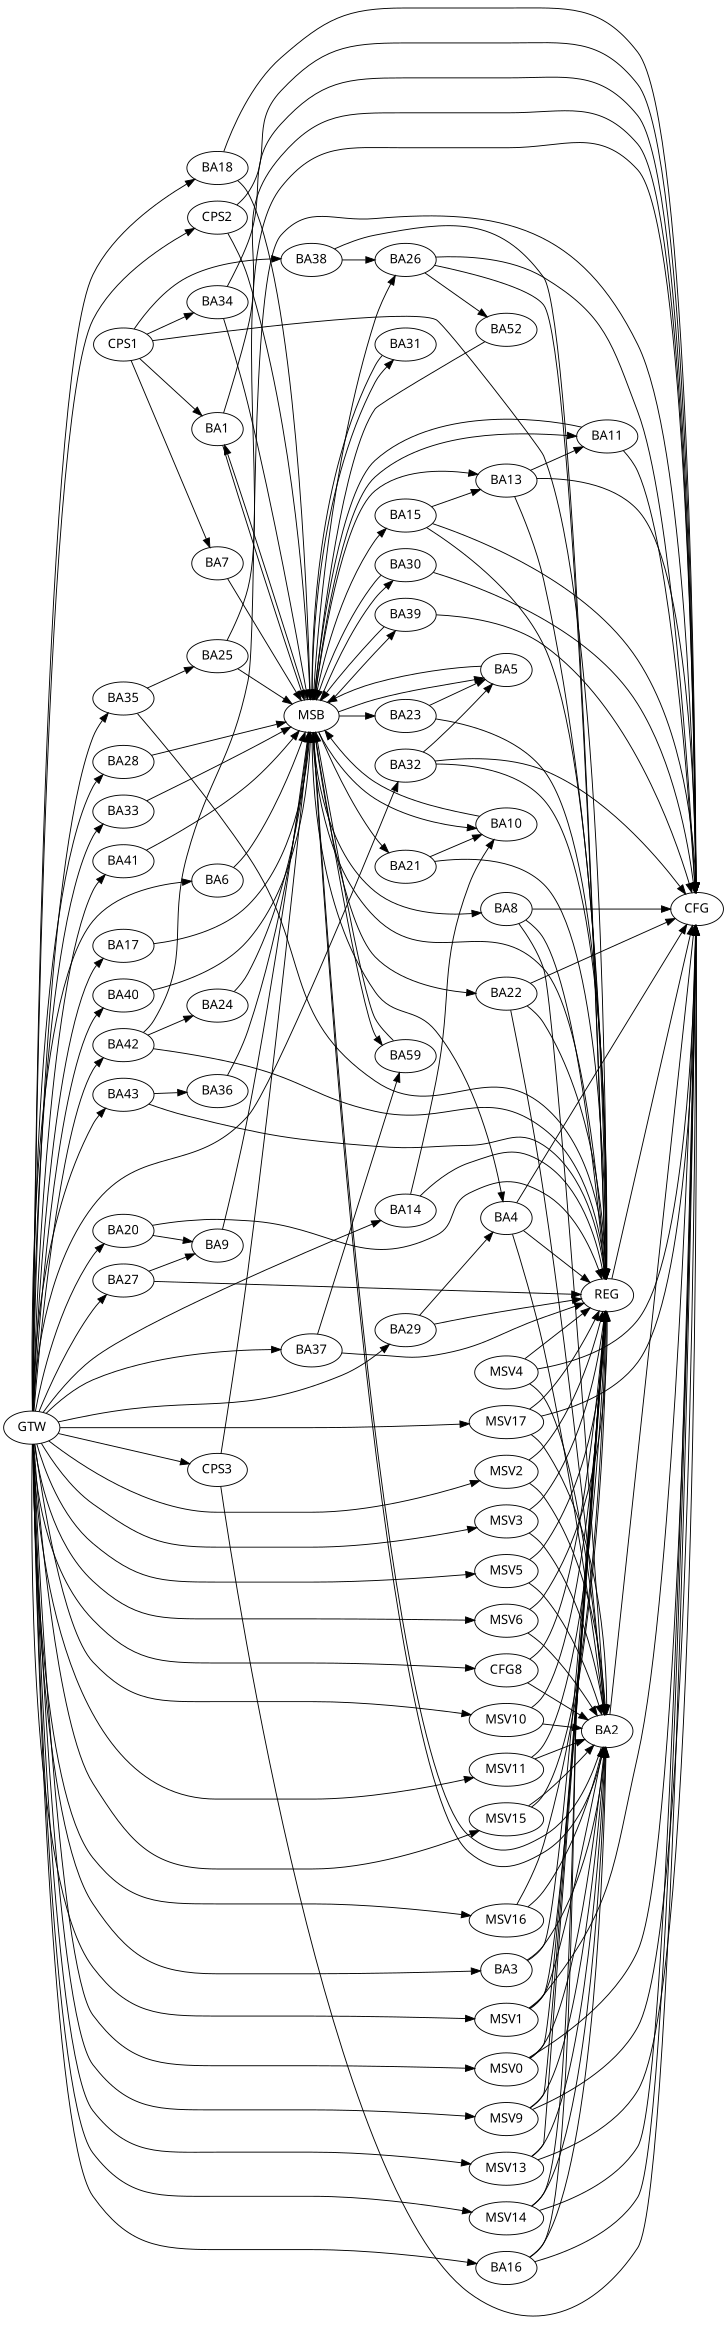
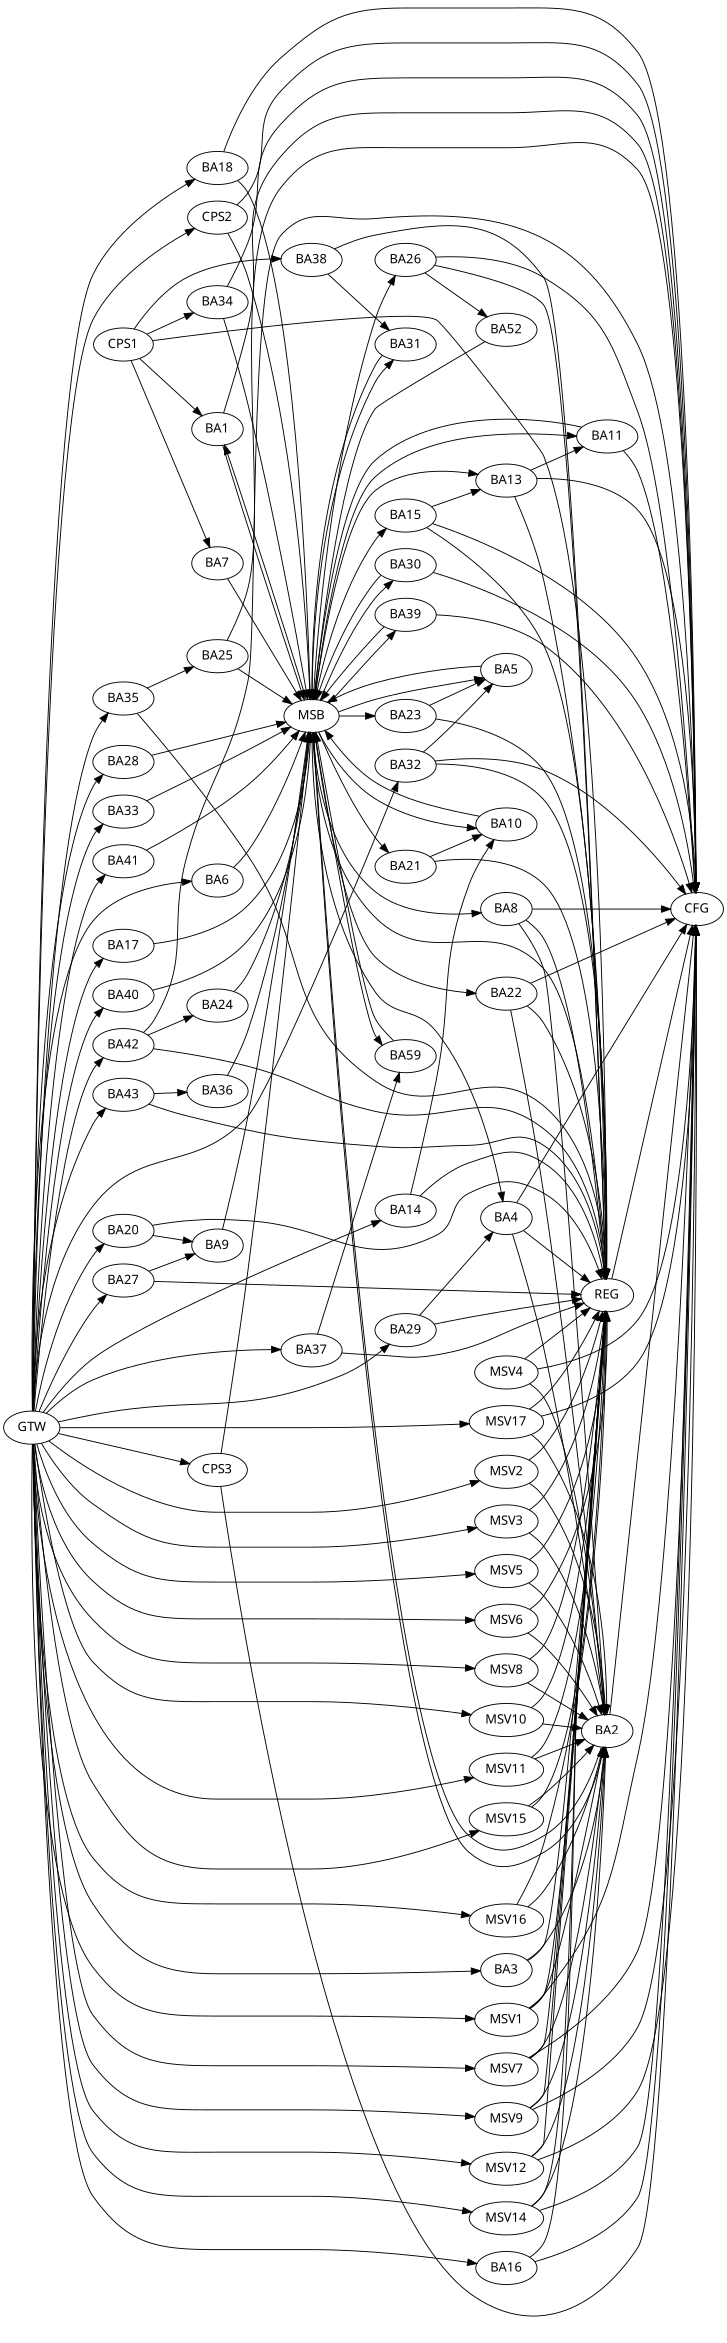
edge "BA38" -> "BA26": now "BA38" -> "BA31"
node "CFG8": label "CFG8" -> "MSV8"
edge "BA16" -> "BA2": removed
node "MSV0": label "MSV0" -> "MSV7"
node "MSV13": label "MSV13" -> "MSV12"
